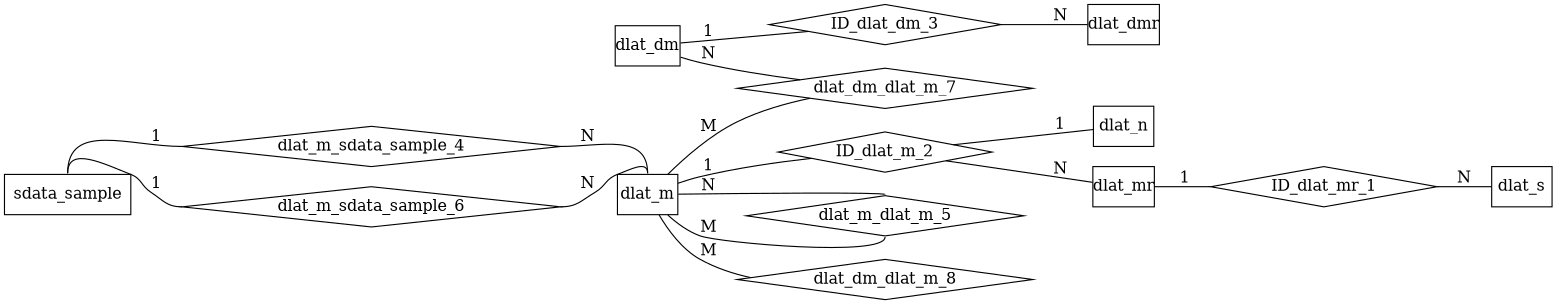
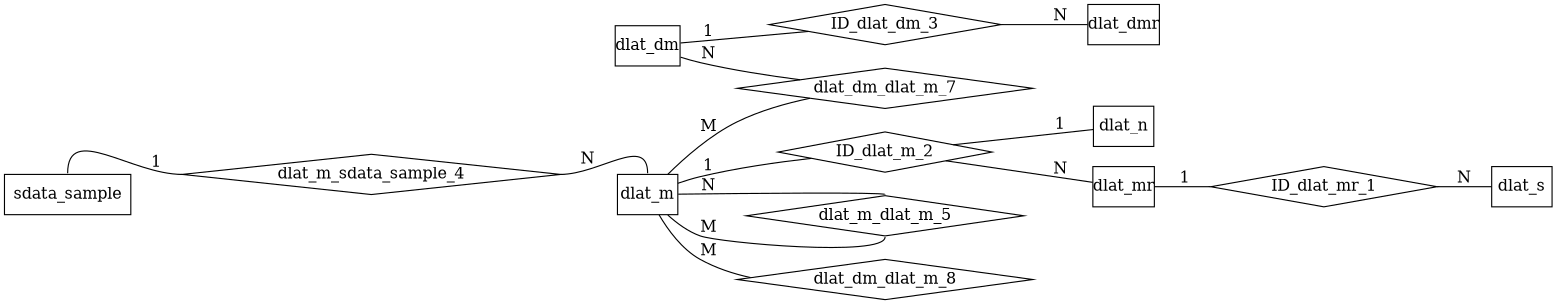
node "dlat_m_sdata_sample_6": removed
